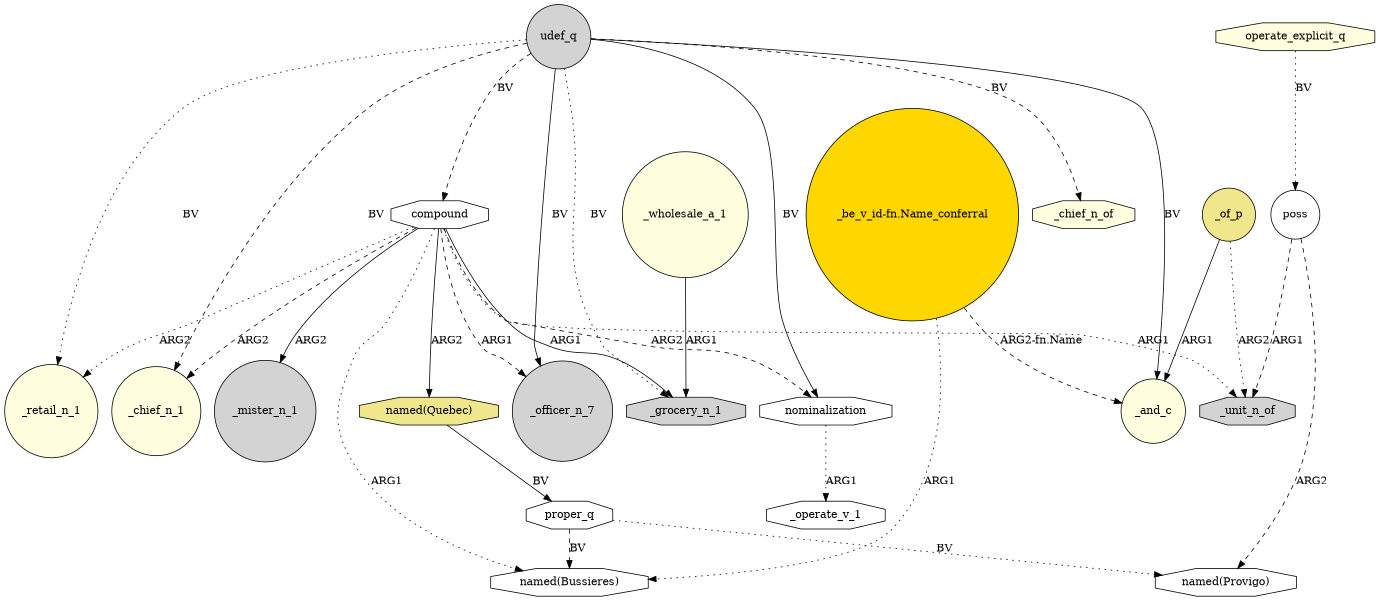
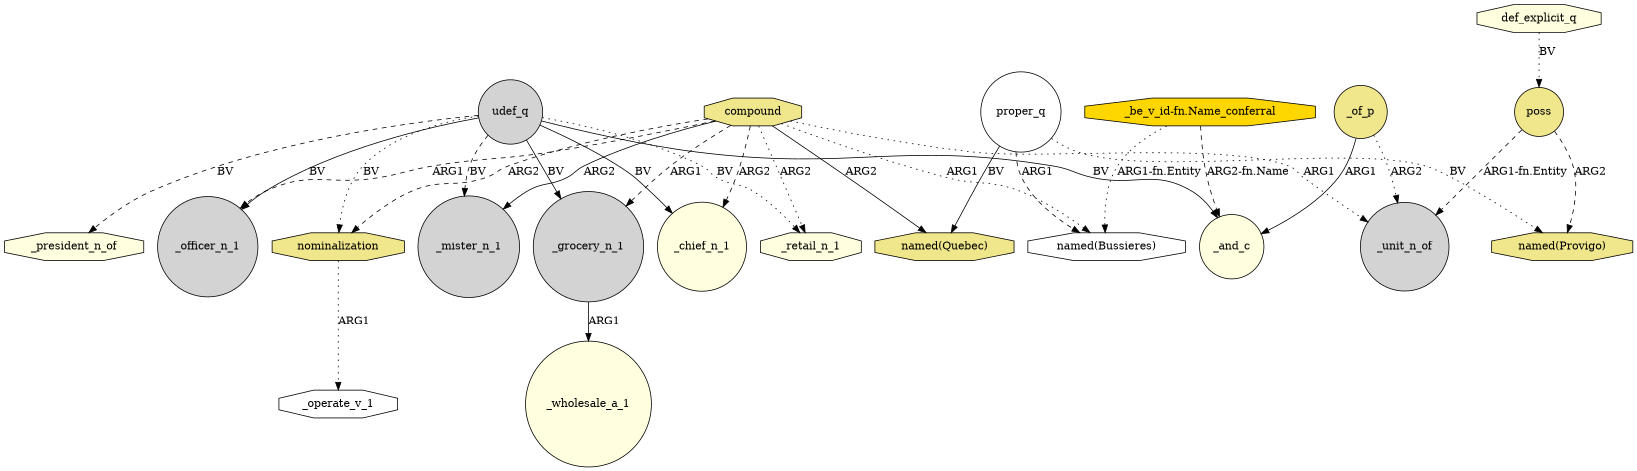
node "operate_explicit_q": label "operate_explicit_q" -> "def_explicit_q"
edge "udef_q" -> "compound": now "udef_q" -> "_mister_n_1"
edge "udef_q" -> "_chief_n_1": style dashed -> solid
edge "udef_q" -> "nominalization": style solid -> dotted
node "compound": fillcolor white -> khaki
node "_be_v_id-fn.Name_conferral": shape circle -> octagon
node "_chief_n_of": label "_chief_n_of" -> "_president_n_of"
node "poss": fillcolor white -> khaki
edge "udef_q" -> "_grocery_n_1": style dotted -> solid
edge "_wholesale_a_1" -> "_grocery_n_1": reversed
edge "compound" -> "_grocery_n_1": style solid -> dashed
edge "poss" -> "_unit_n_of": label "ARG1" -> "ARG1-fn.Entity"
node "_retail_n_1": shape circle -> octagon
node "_officer_n_7": label "_officer_n_7" -> "_officer_n_1"
node "_grocery_n_1": shape octagon -> circle
node "nominalization": fillcolor white -> khaki
node "_unit_n_of": shape octagon -> circle
edge "named(Quebec)" -> "proper_q": reversed
edge "_be_v_id-fn.Name_conferral" -> "named(Bussieres)": label "ARG1" -> "ARG1-fn.Entity"
node "proper_q": shape octagon -> circle
edge "proper_q" -> "named(Bussieres)": label "BV" -> "ARG1"
node "named(Provigo)": fillcolor white -> khaki
